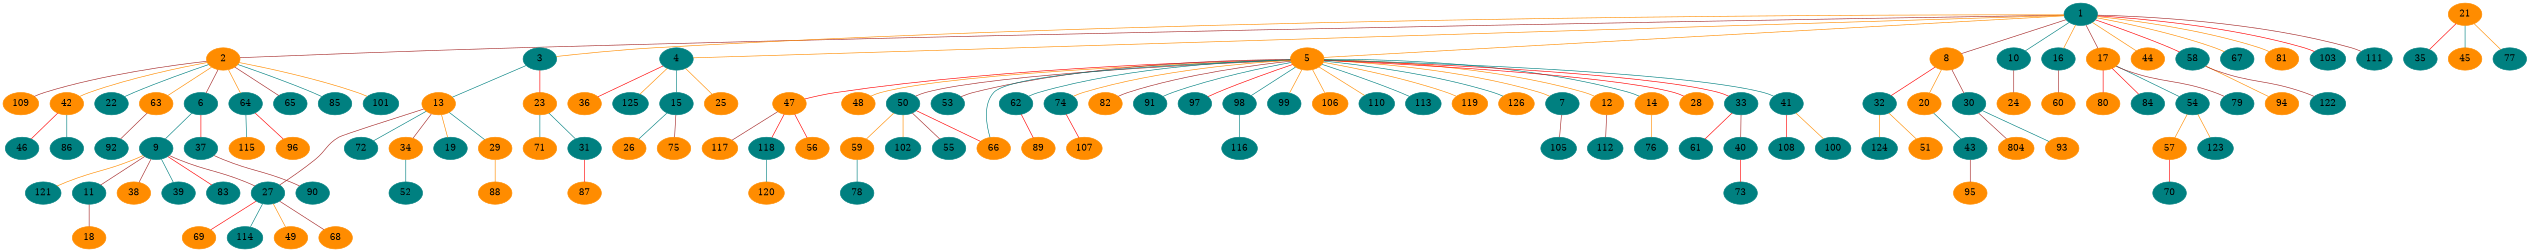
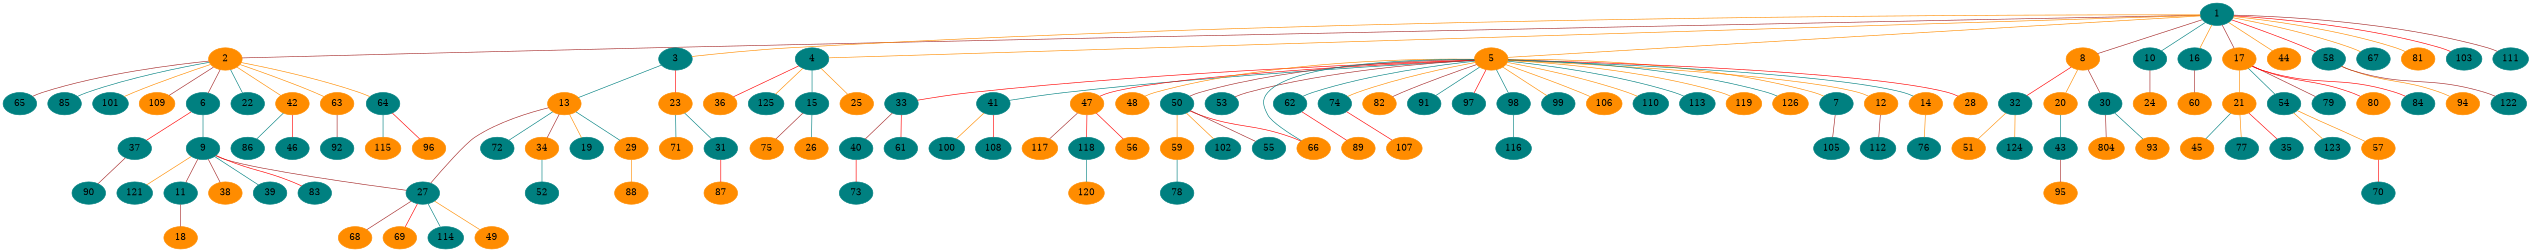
edge "17" -- "21": added
